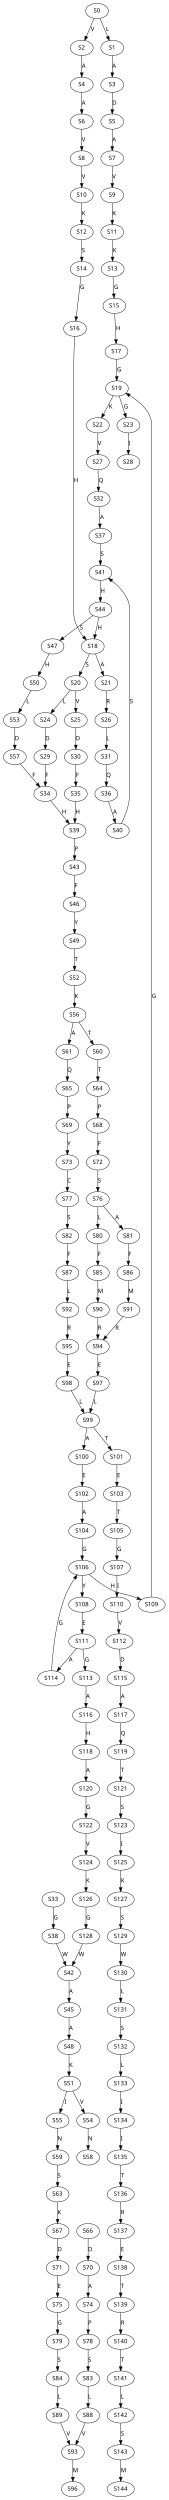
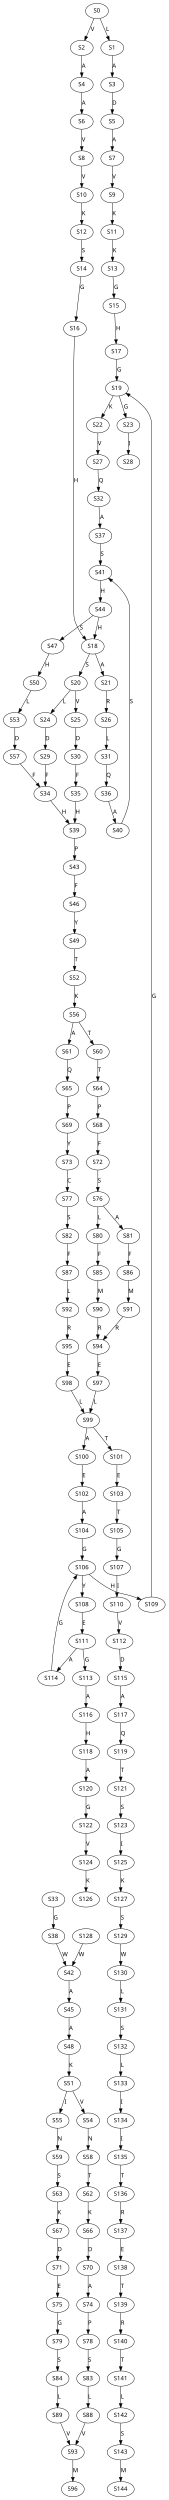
edge "S126" -> "S128": removed, label "G"
node "S62": added
